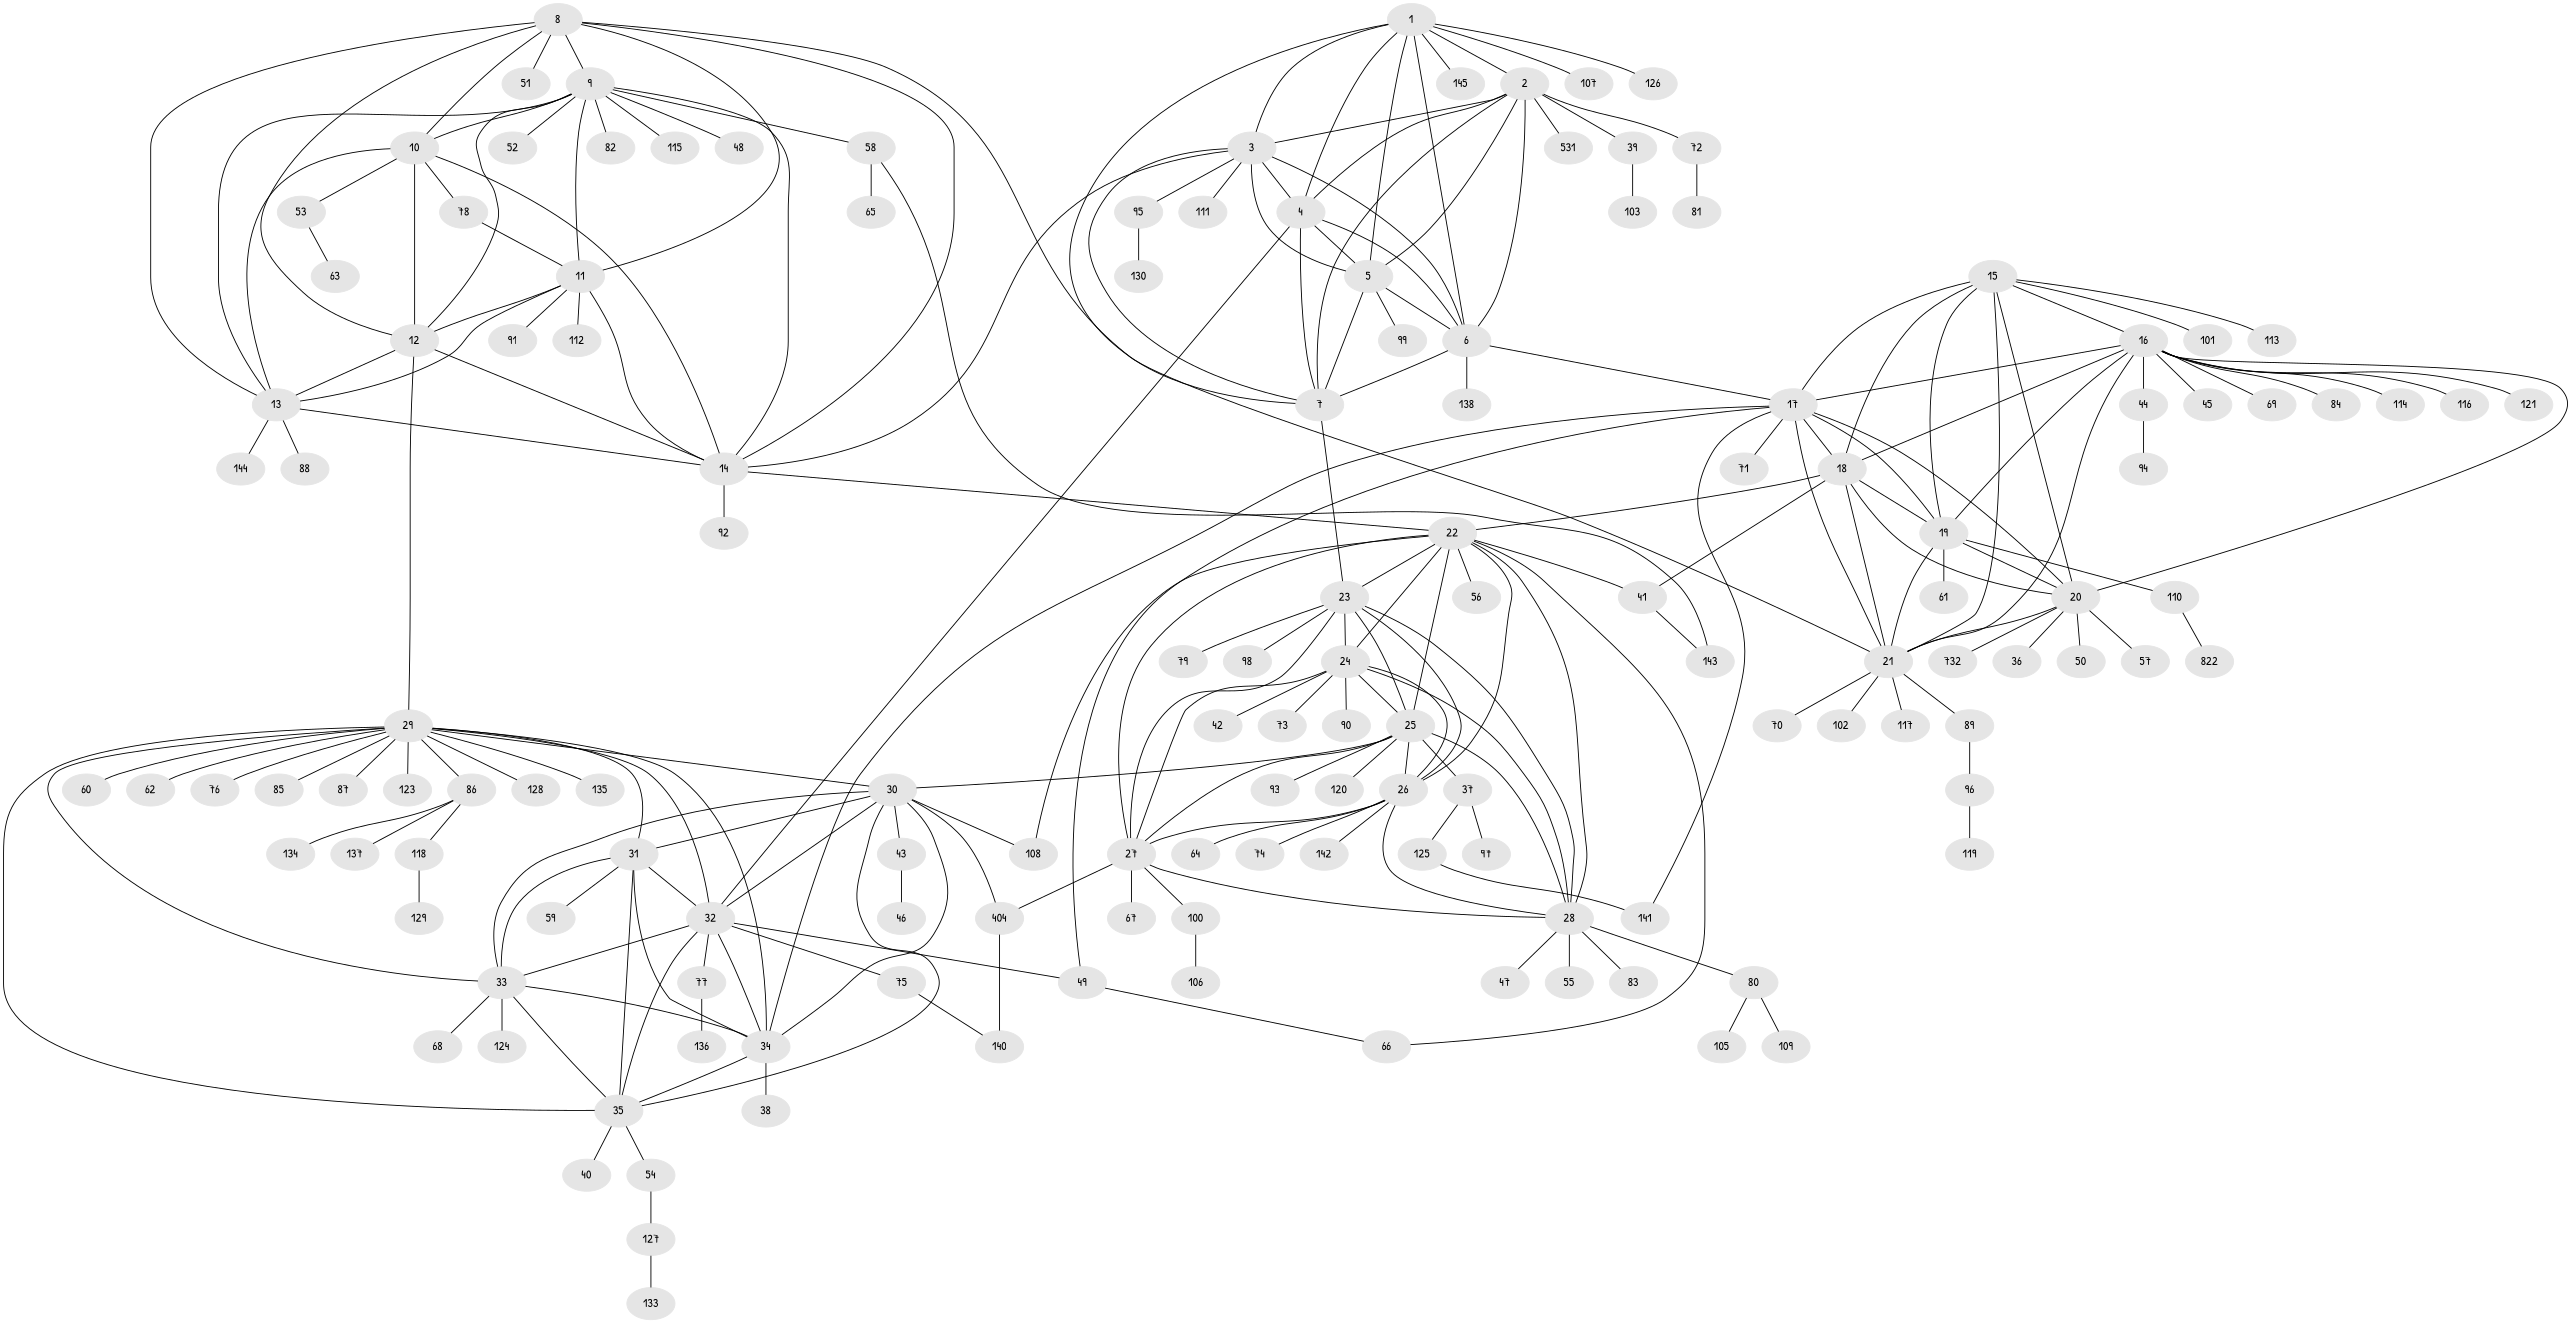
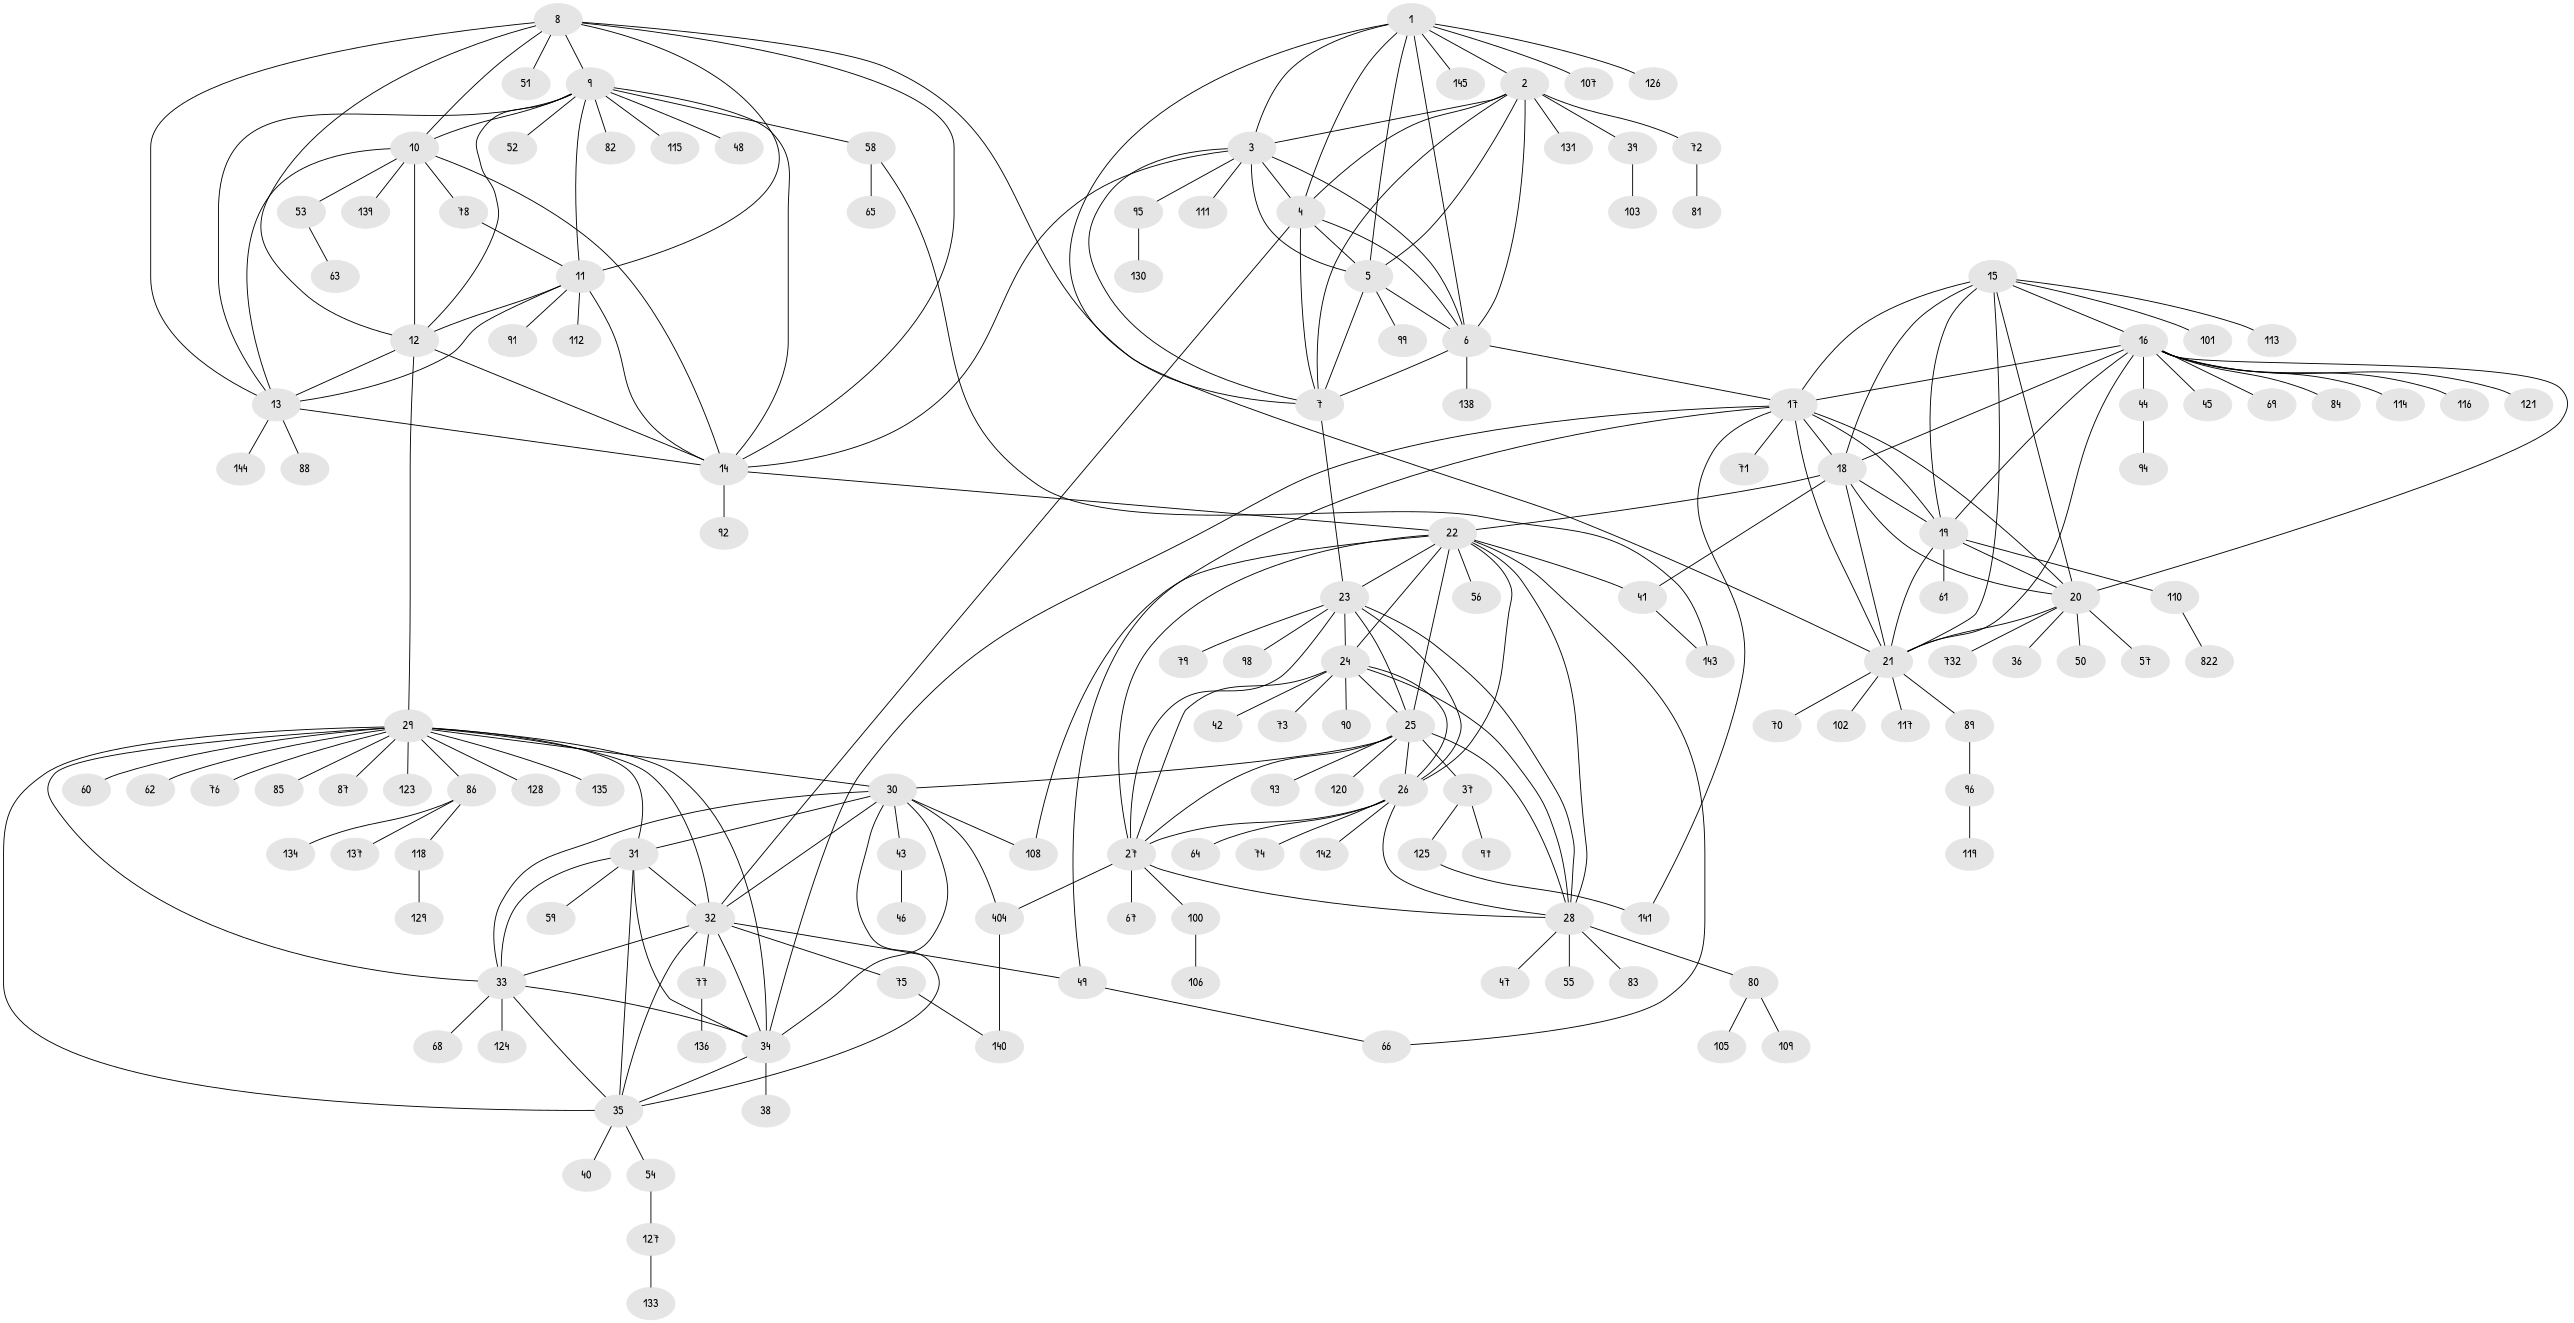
node "531": label "531" -> "131"
node "139": added
